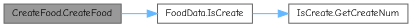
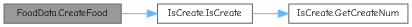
node "CreateFood.CreateFood": label "CreateFood.CreateFood" -> "FoodData.CreateFood"
node "FoodData.IsCreate": label "FoodData.IsCreate" -> "IsCreate.IsCreate"
